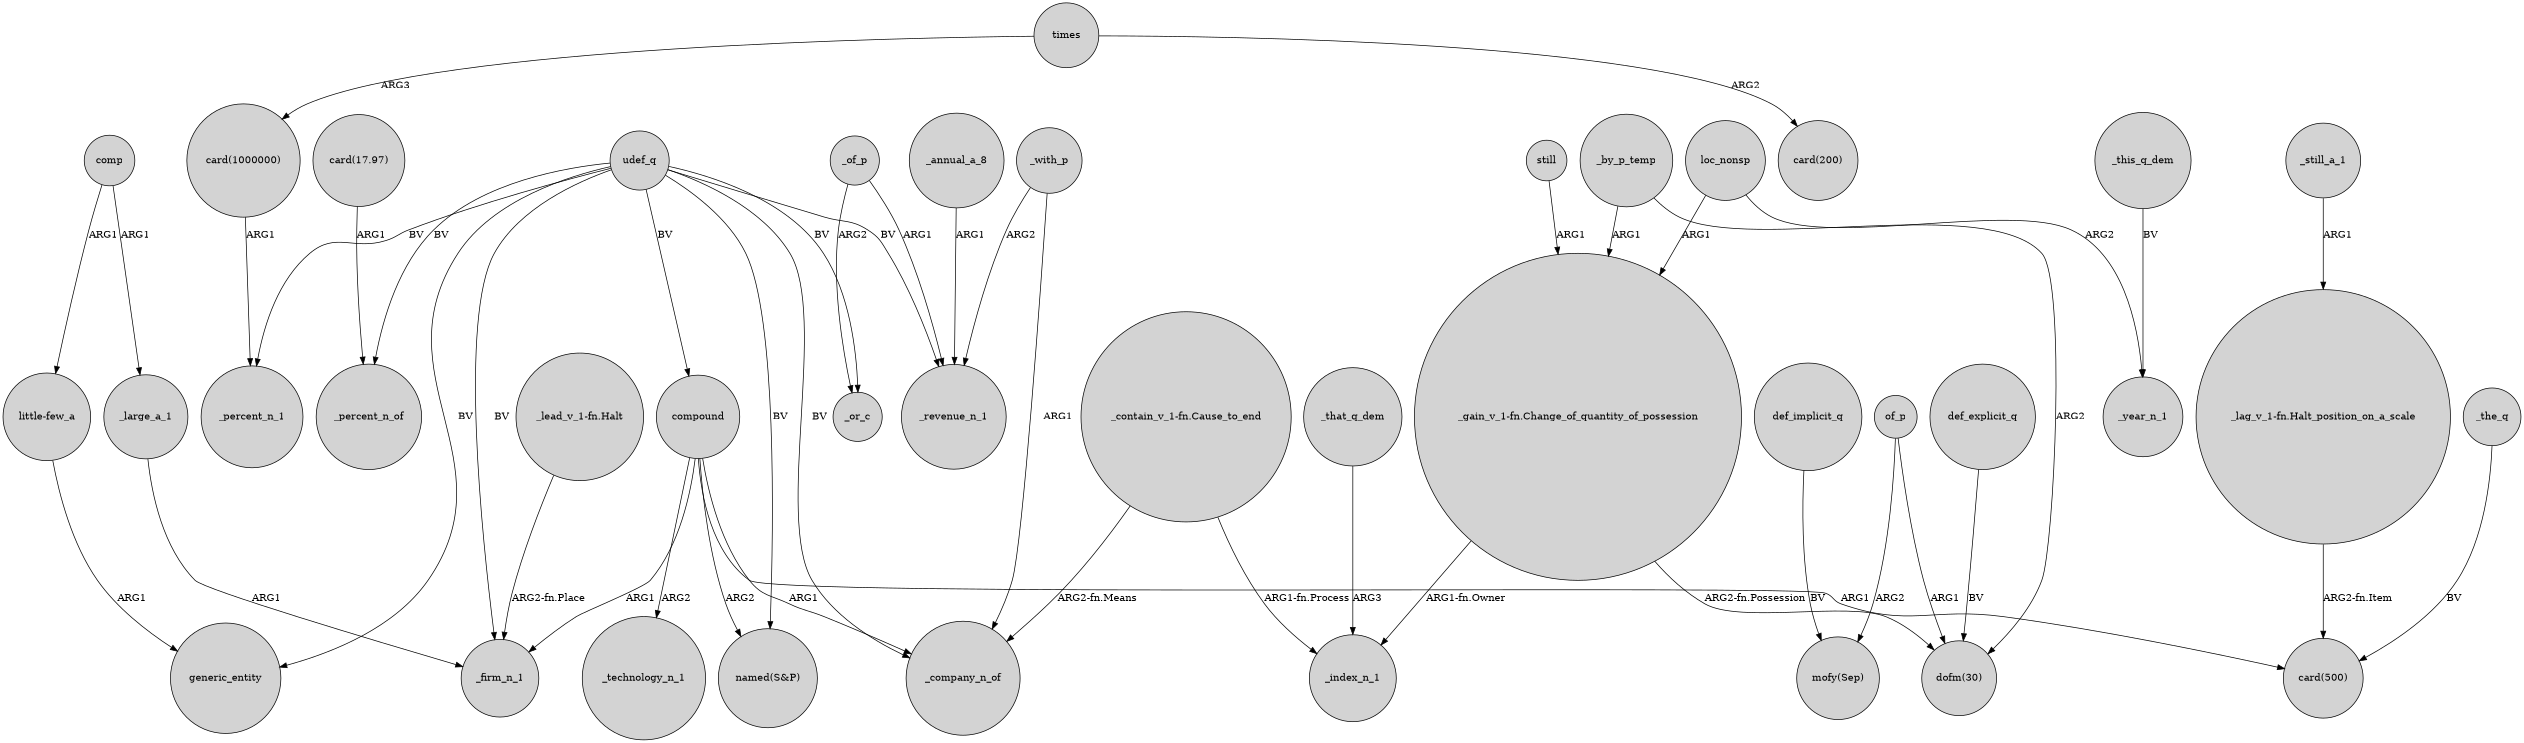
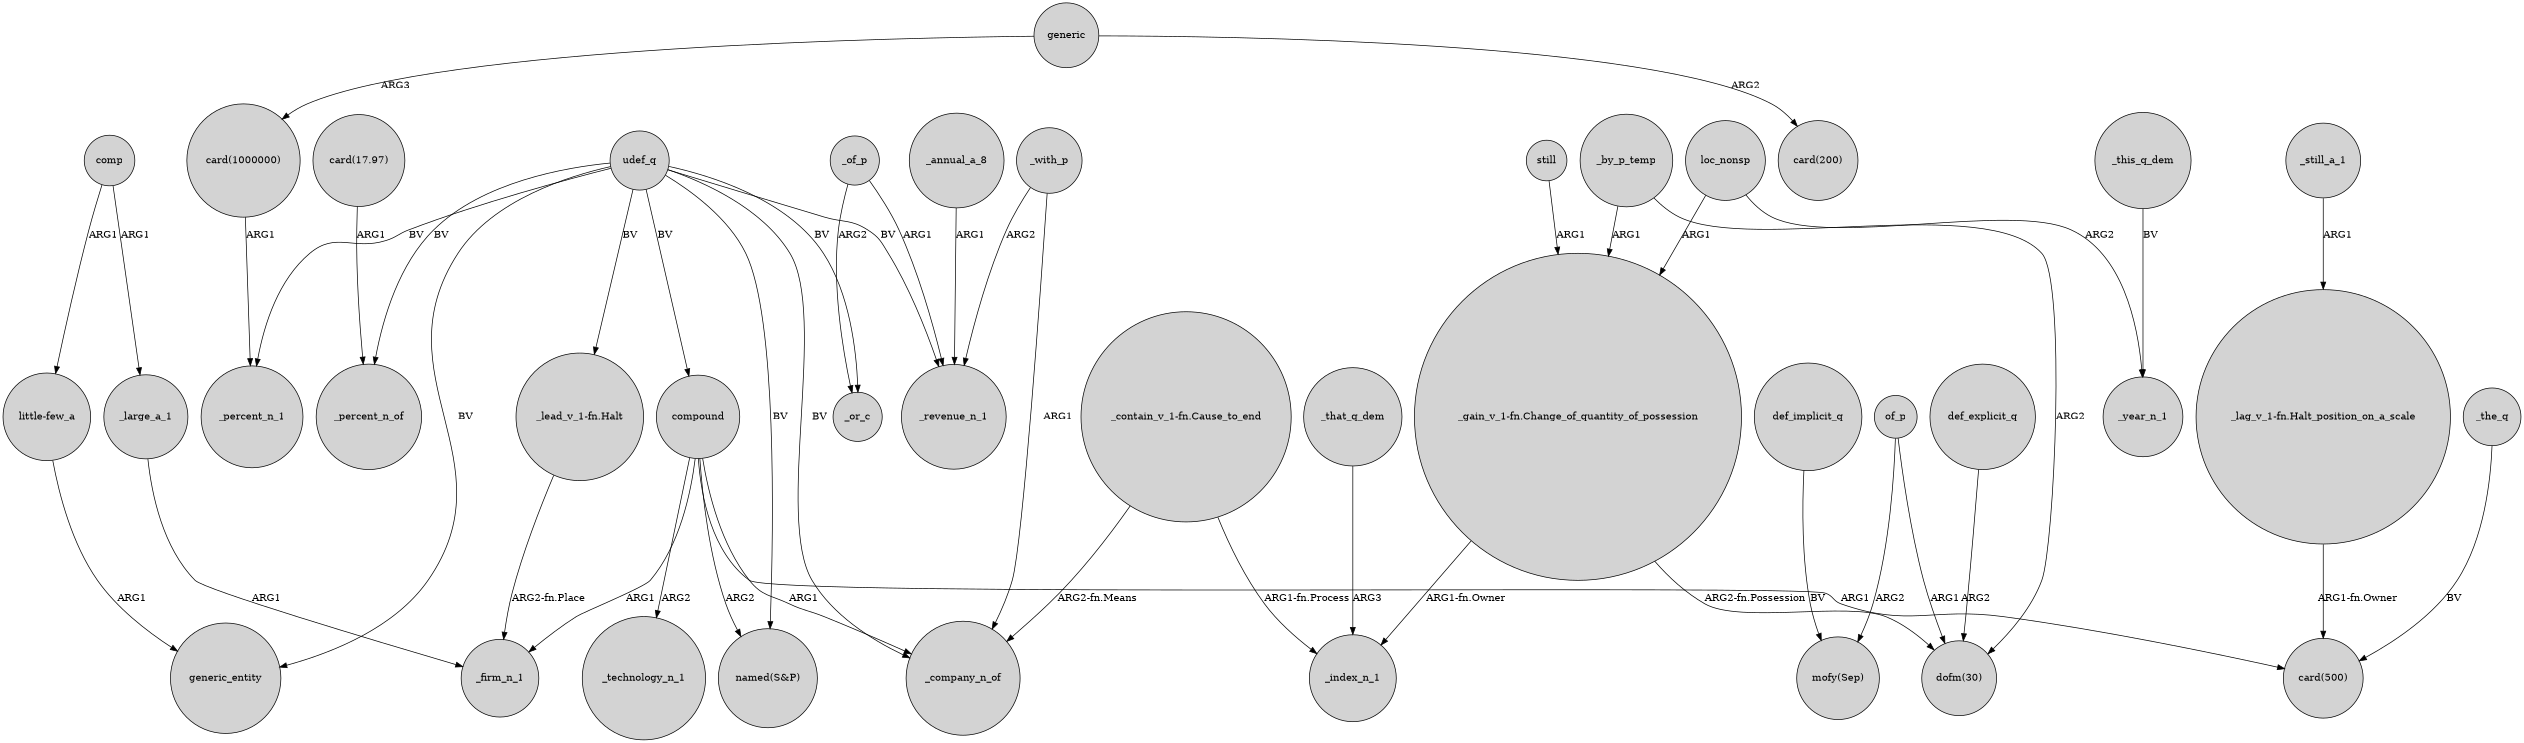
node "times": label "times" -> "generic"
edge "udef_q" -> "_firm_n_1": now "udef_q" -> "_lead_v_1-fn.Halt"
edge "def_explicit_q" -> "dofm(30)": label "BV" -> "ARG2"
edge "_lag_v_1-fn.Halt_position_on_a_scale" -> "card(500)": label "ARG2-fn.Item" -> "ARG1-fn.Owner"
